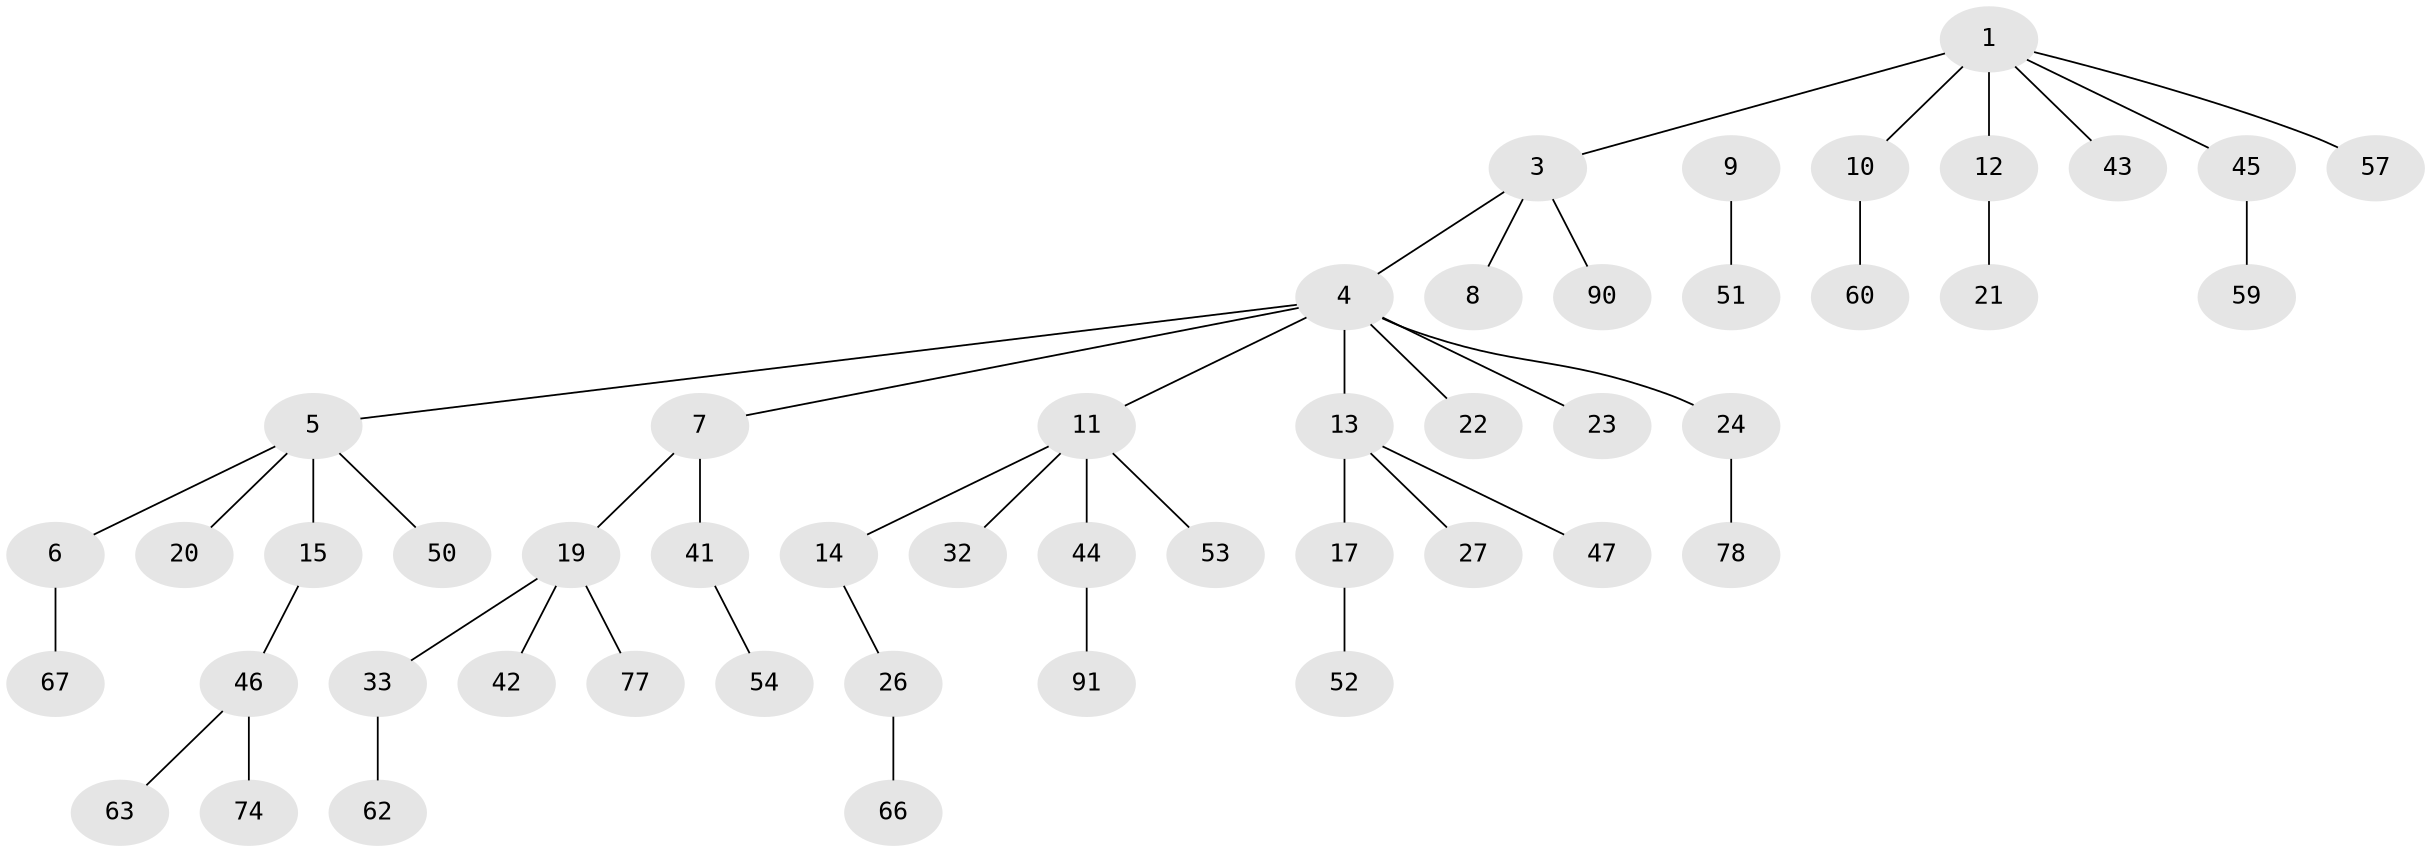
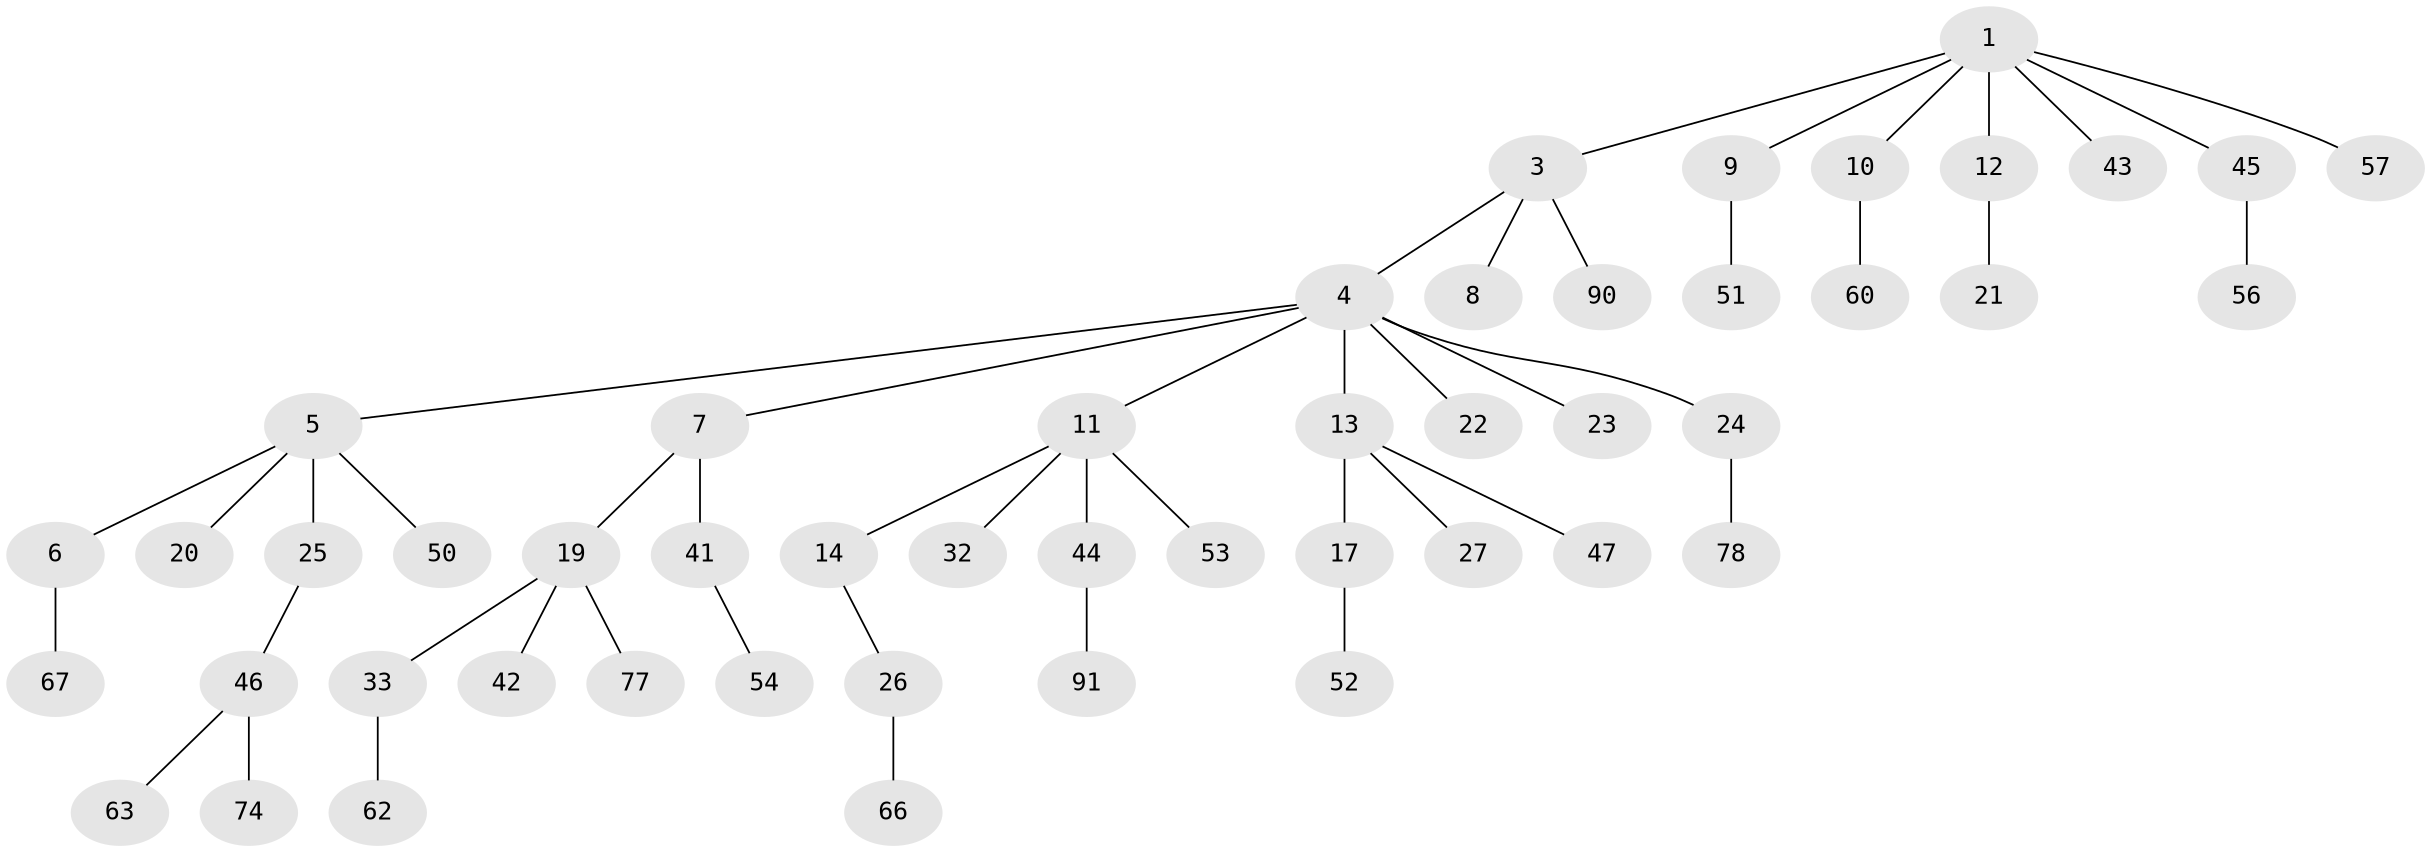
edge "1" -- "9": added
node "59": label "59" -> "56"
node "15": label "15" -> "25"
